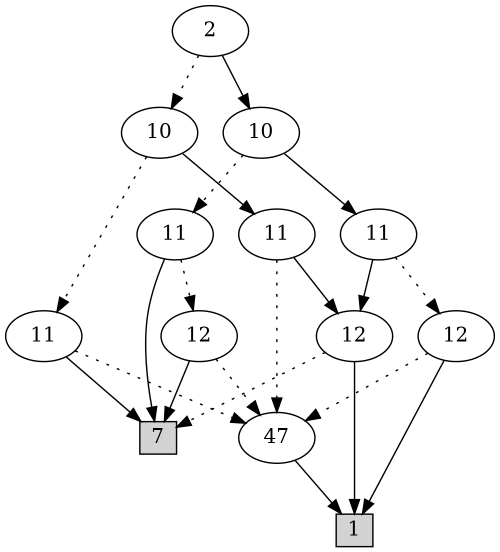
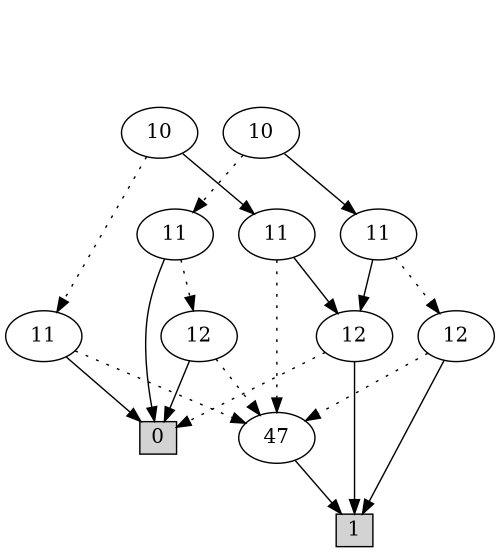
node "2": removed
node "7": label "7" -> "0"
